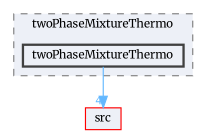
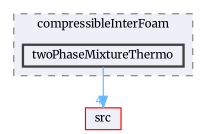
cluster "twoPhaseMixtureThermo": label "twoPhaseMixtureThermo" -> "compressibleInterFoam"
